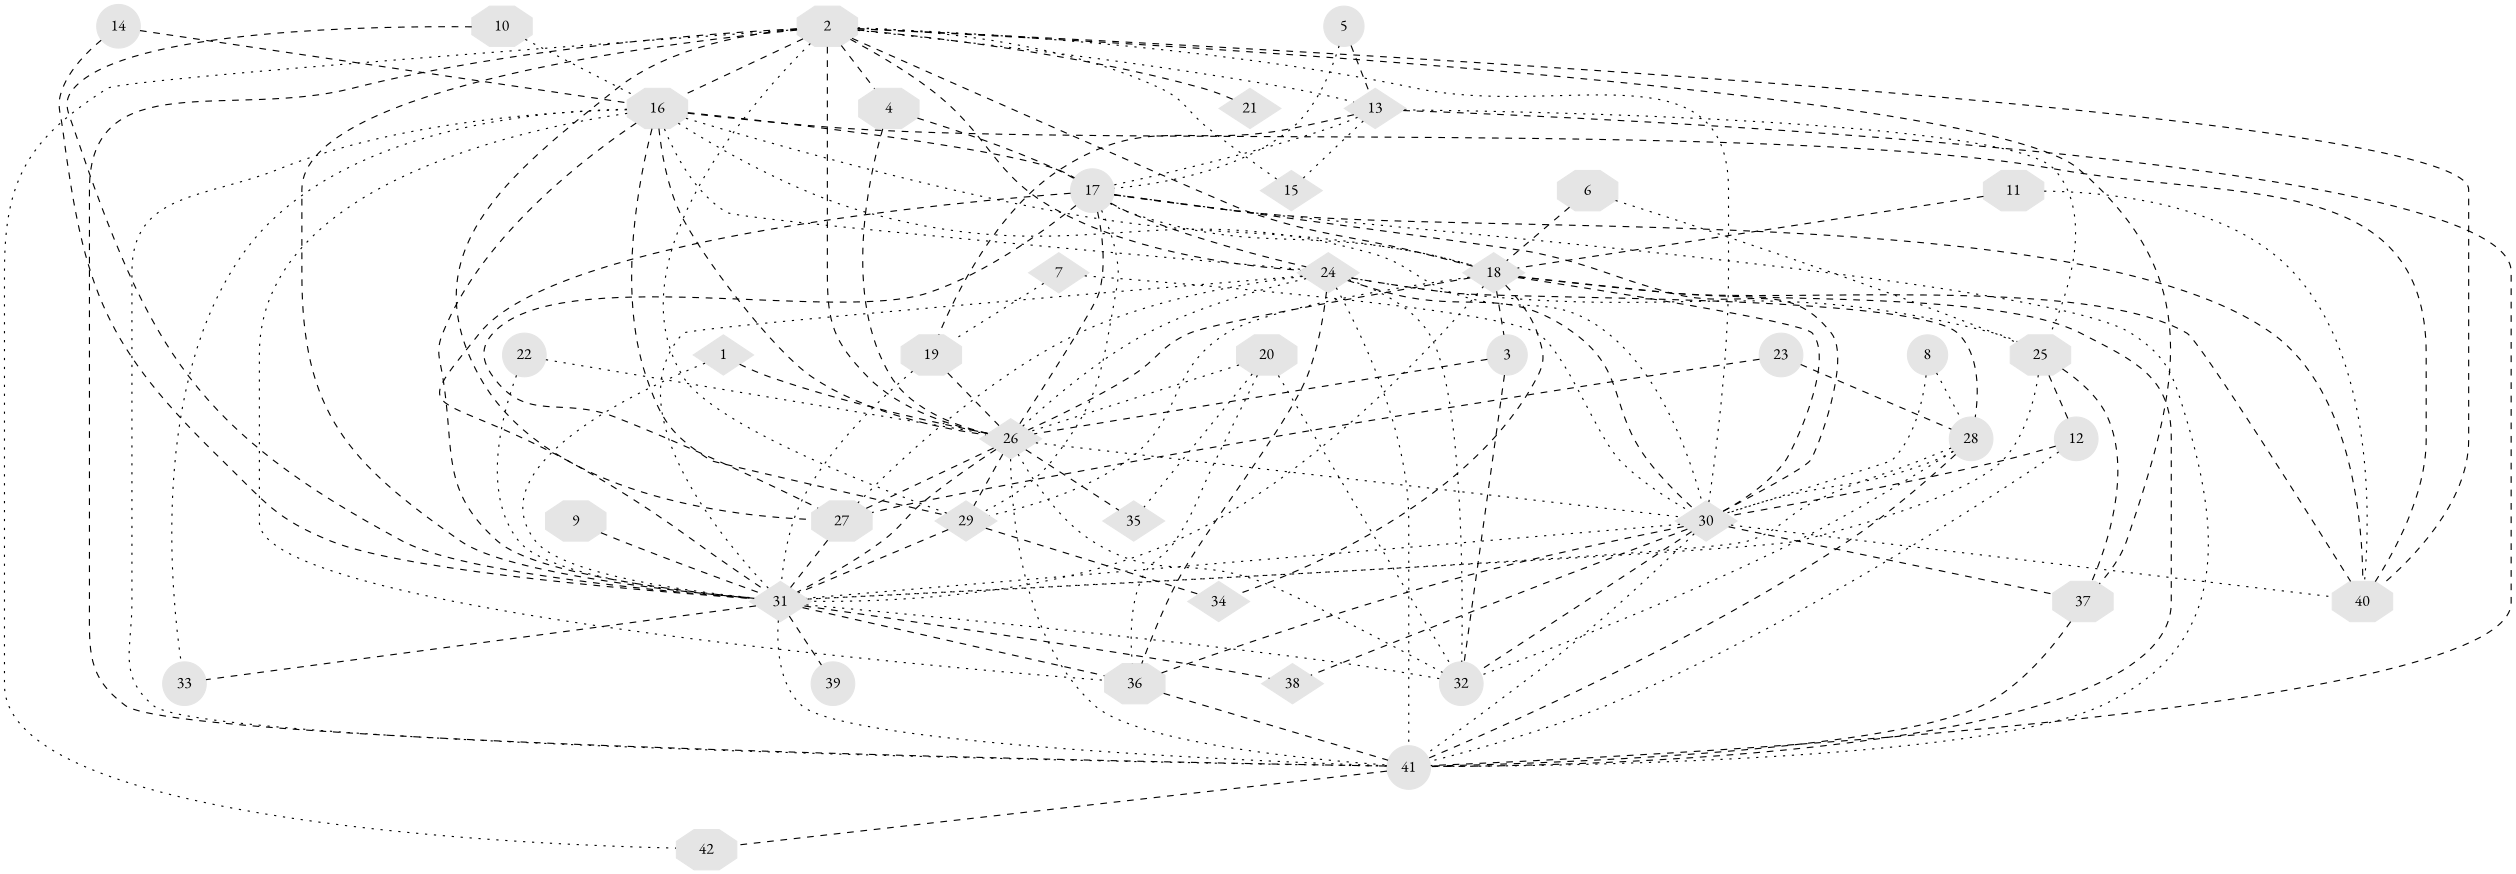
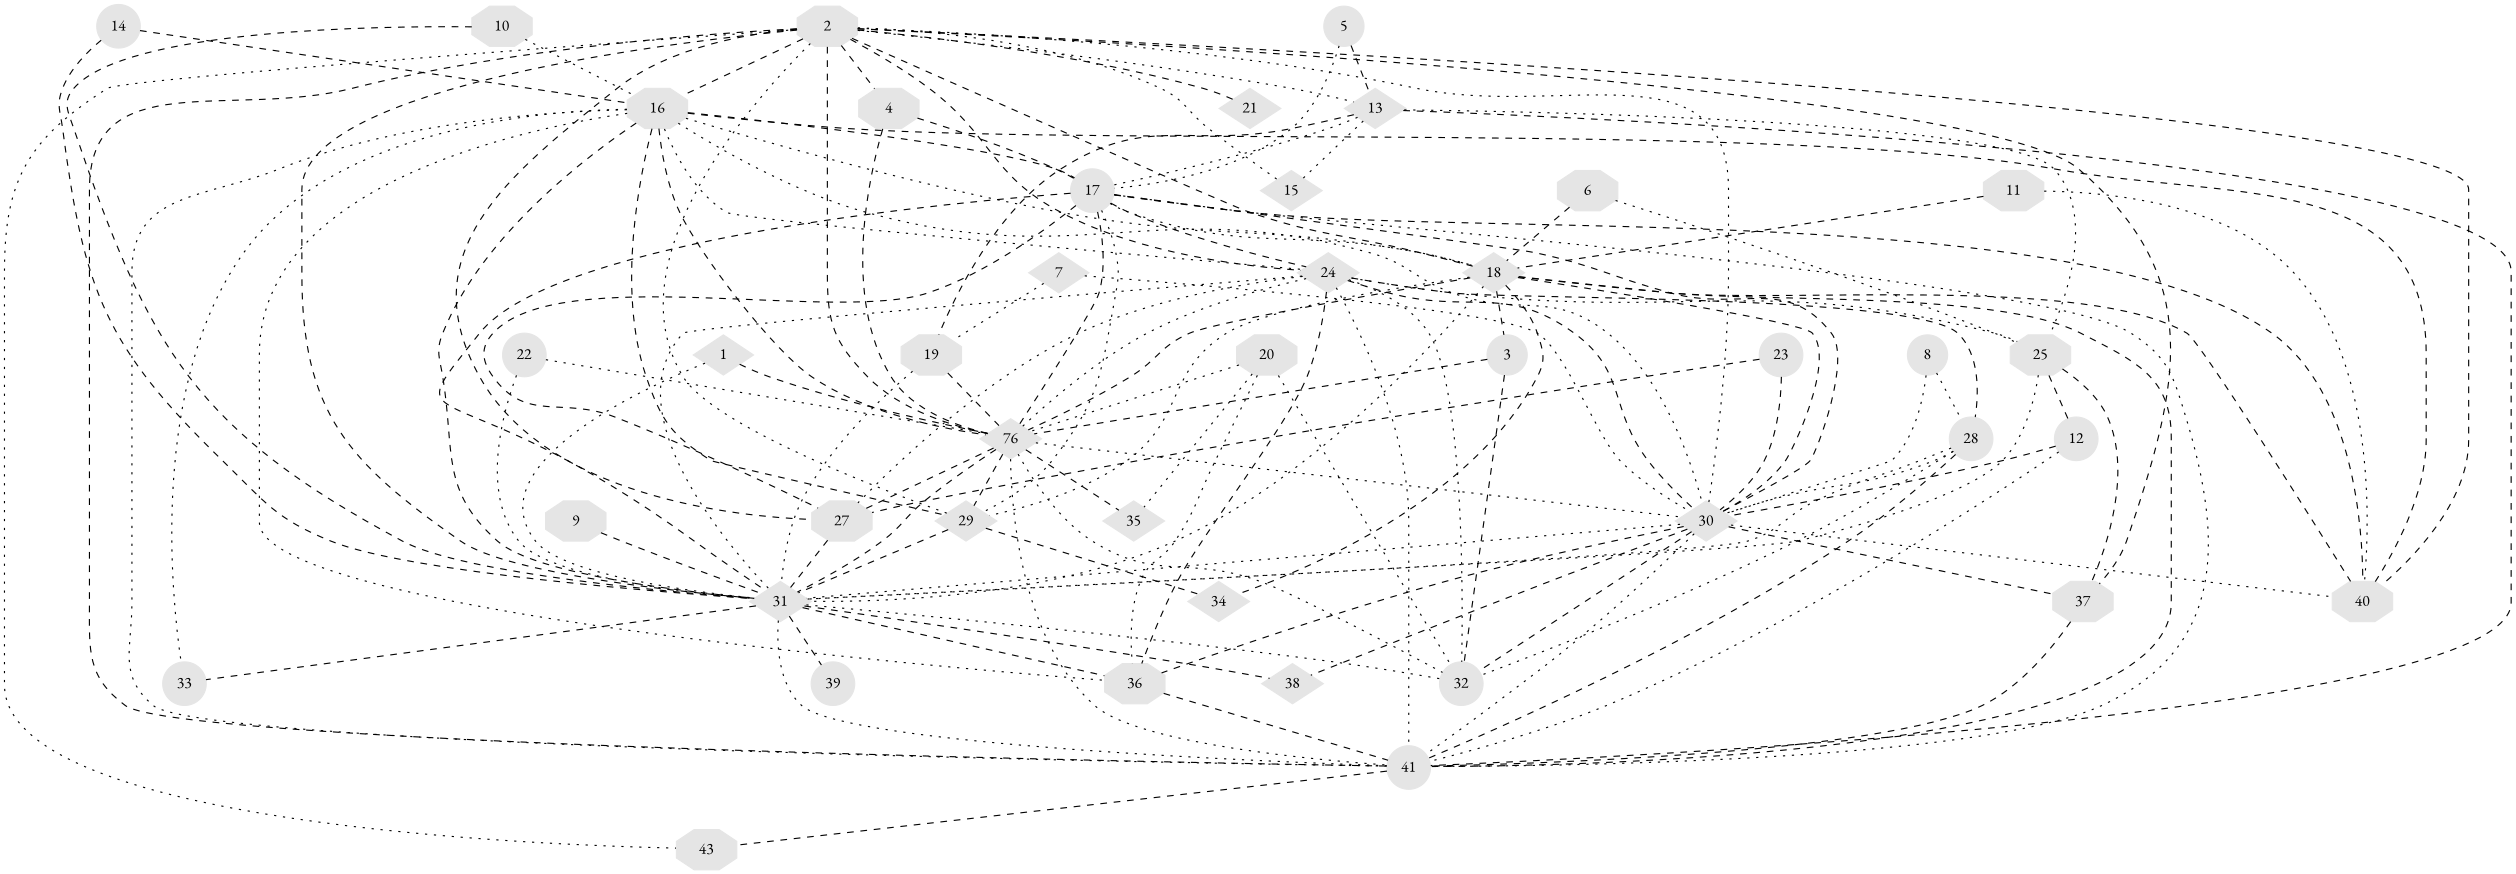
edge "23" -- "28": now "23" -- "30"
node "26": label "26" -> "76"
node "42": label "42" -> "43"
